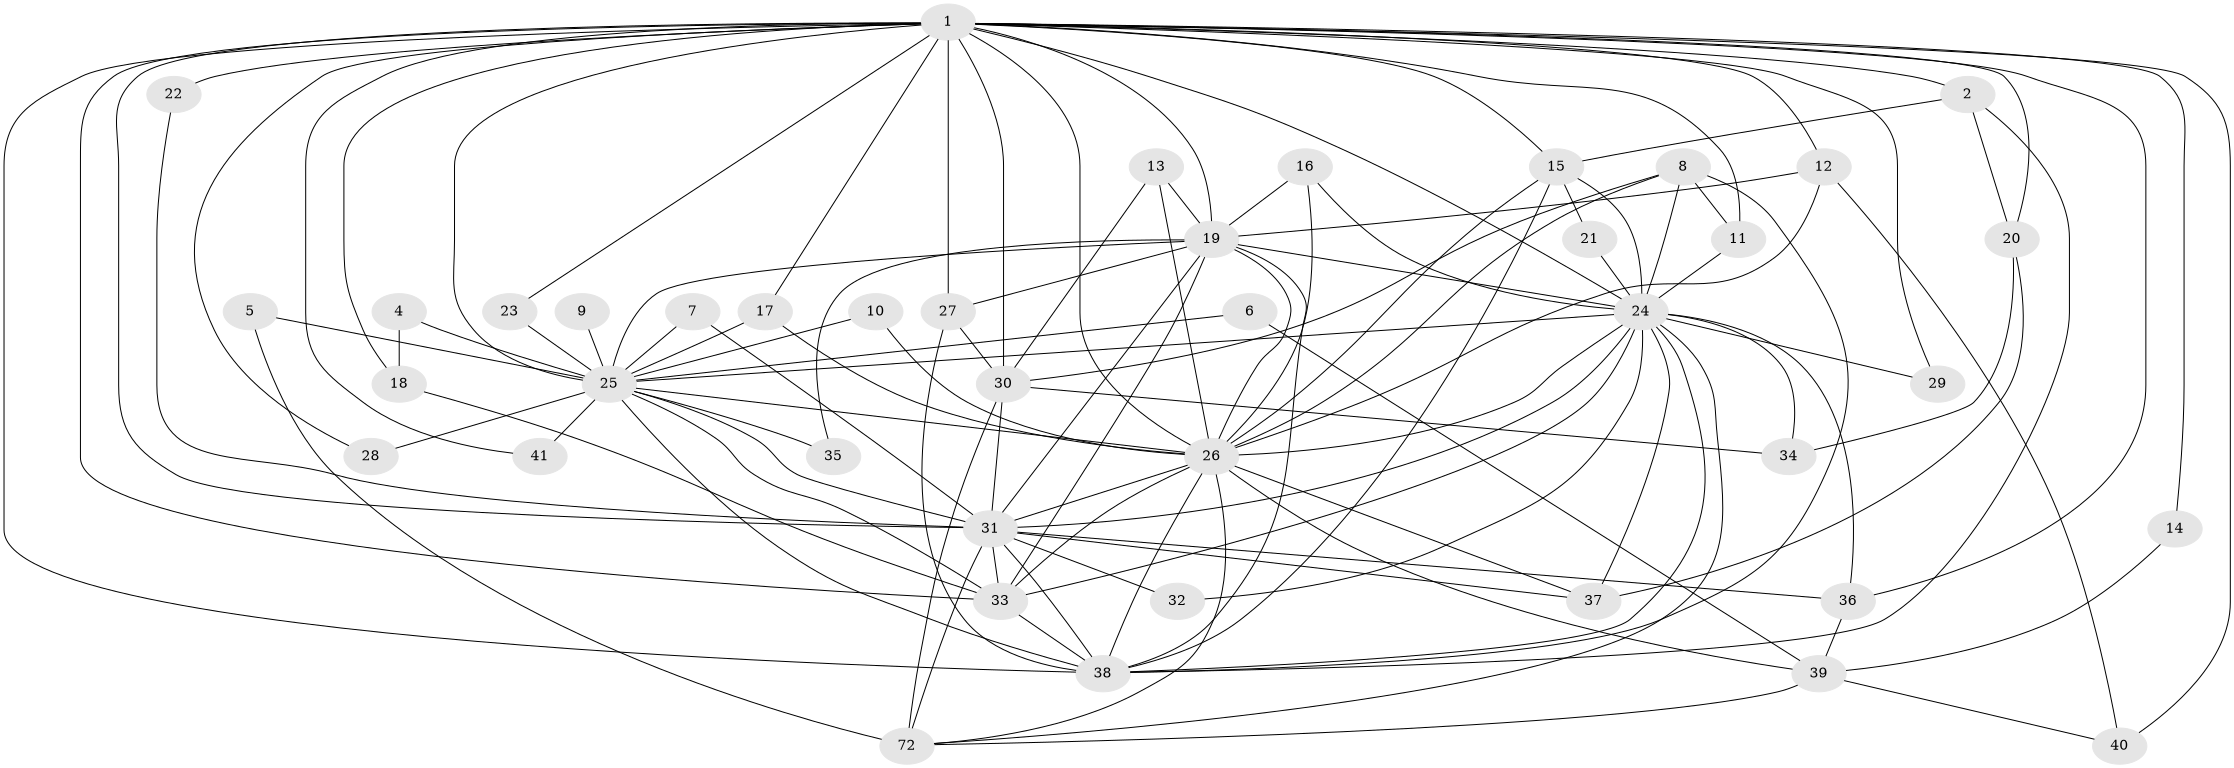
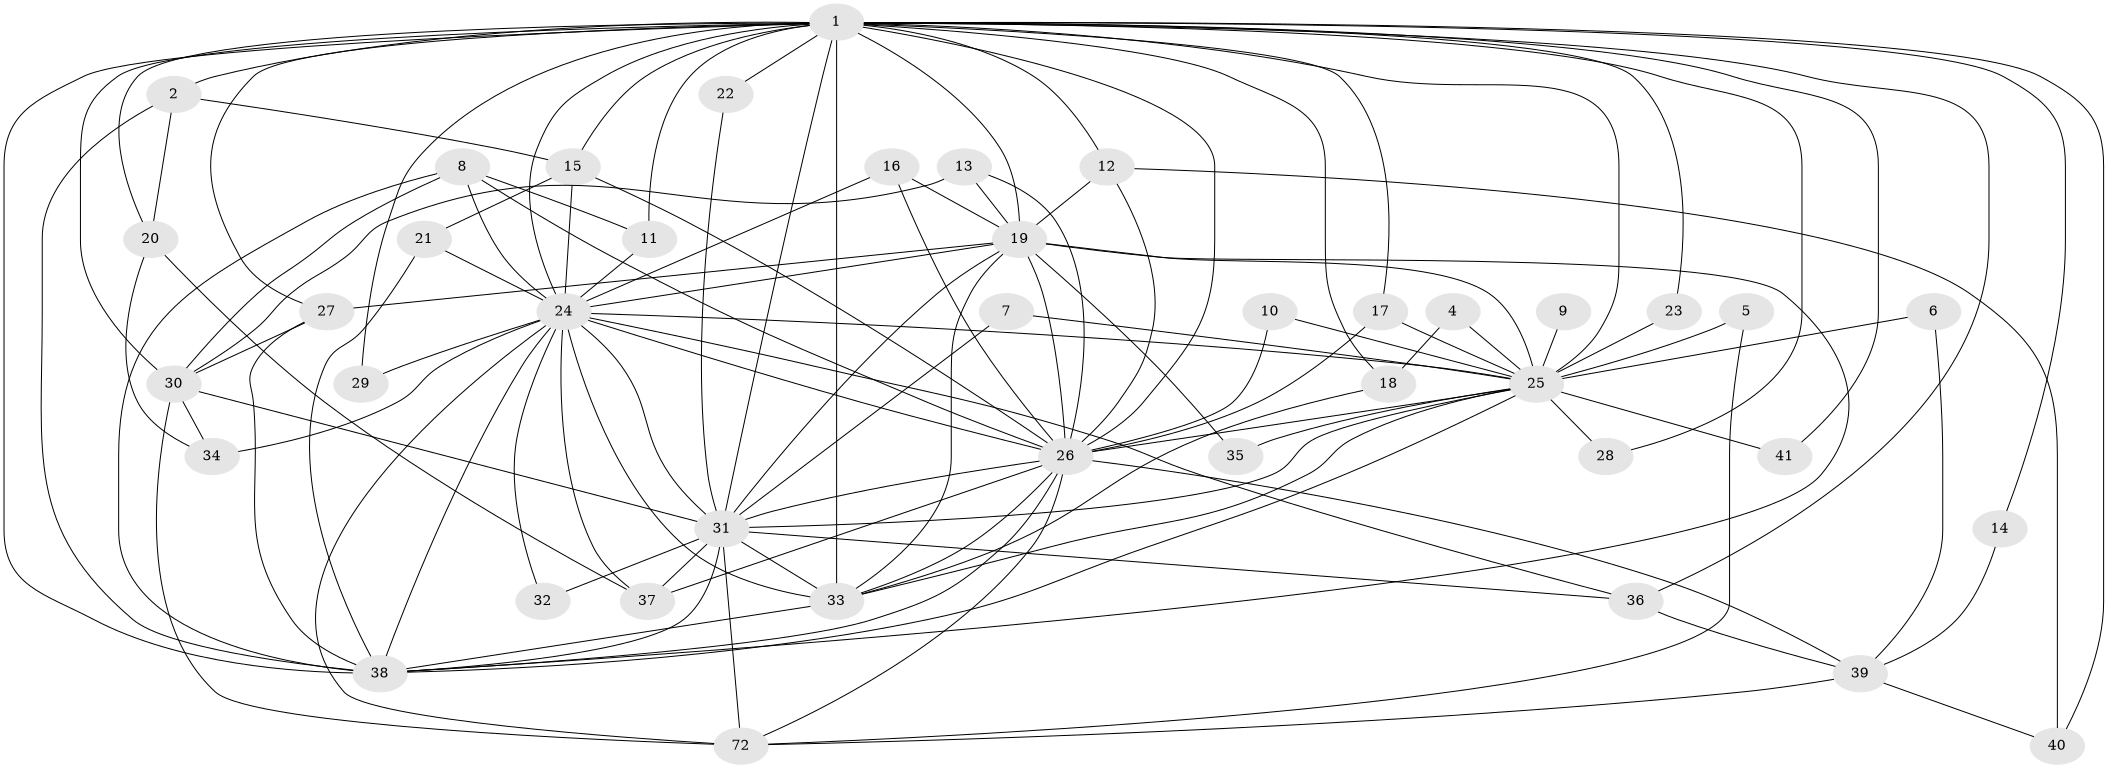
edge "15" -- "38": now "21" -- "38"
